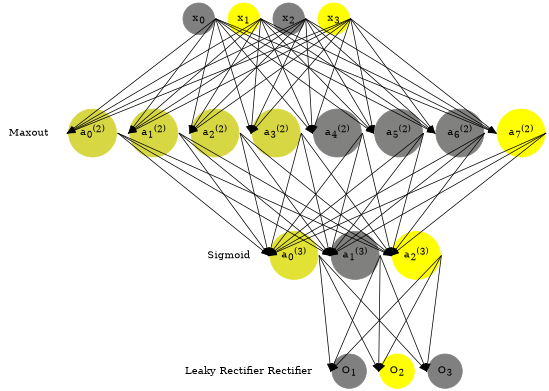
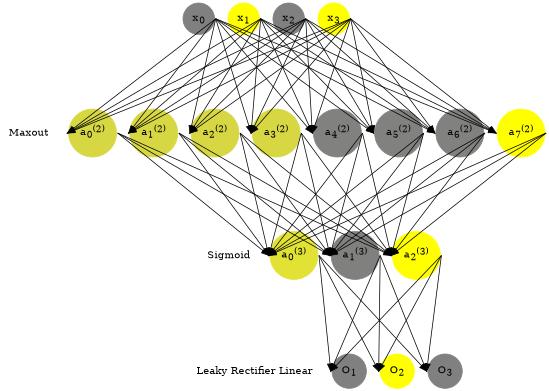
node "Leaky Rectifier Rectifier": label "Leaky Rectifier Rectifier" -> "Leaky Rectifier Linear"
